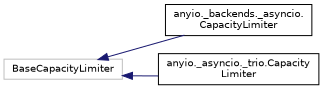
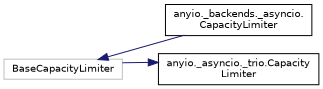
edge "anyio._asyncio._trio.Capacity Limiter" -> "BaseCapacityLimiter": reversed
